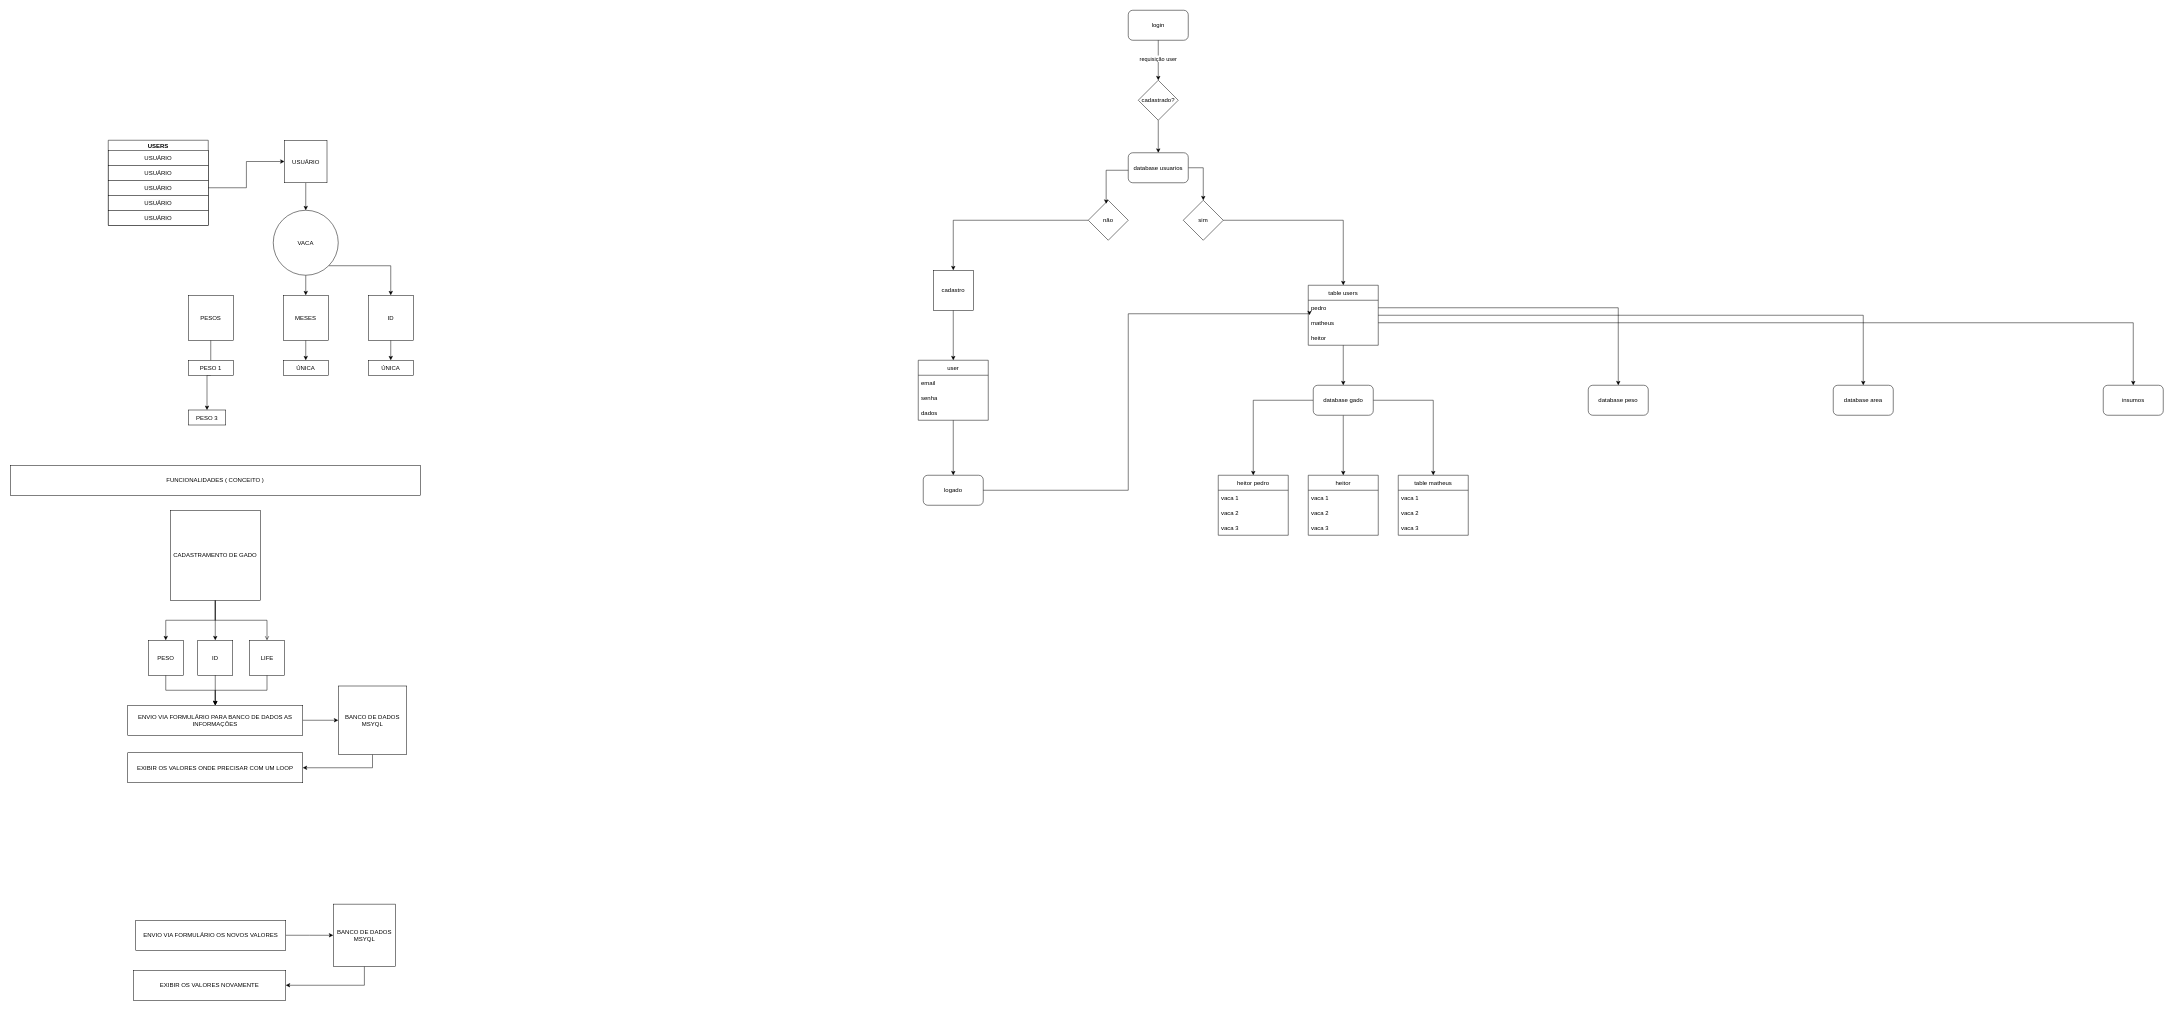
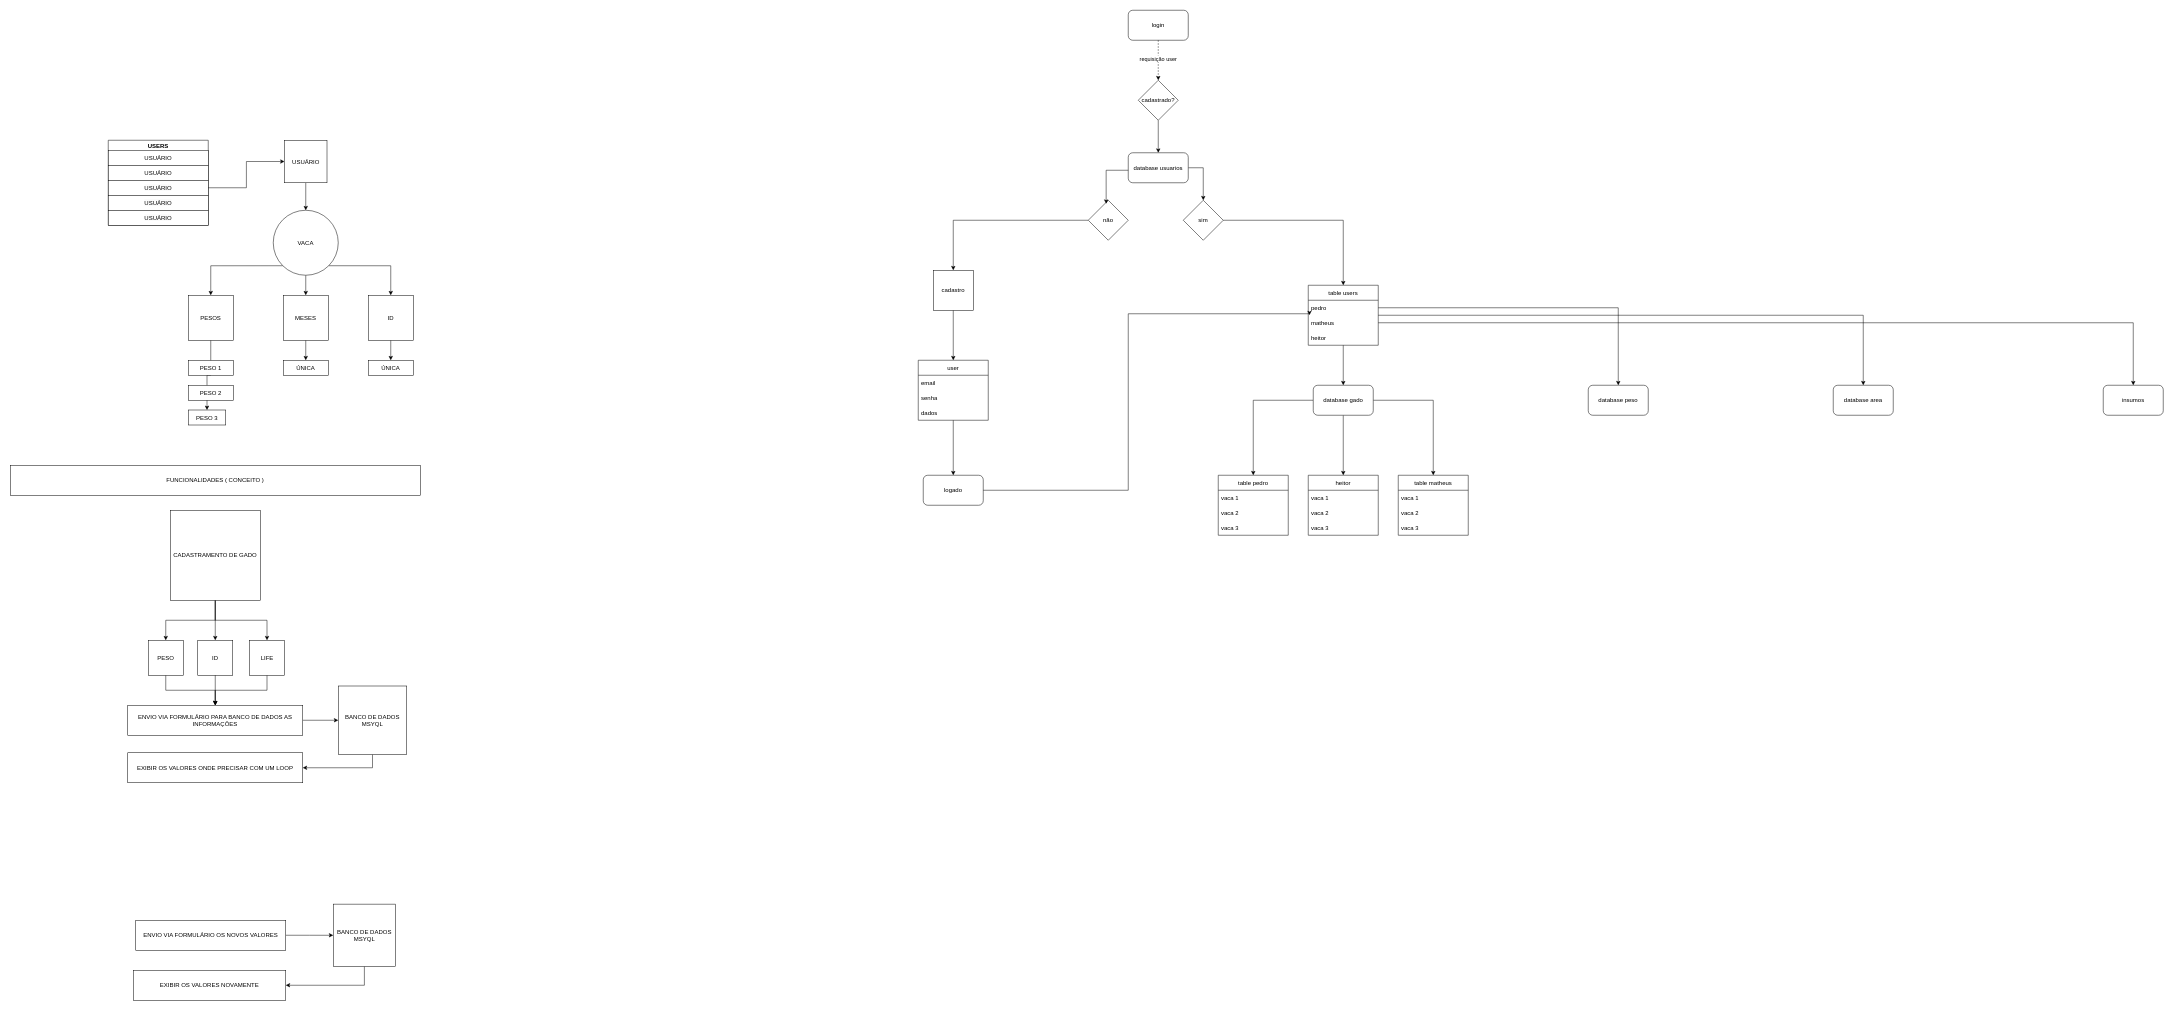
edge "login" -> "cadastrado?": style solid -> dashed
edge "VACA" -> "PESOS": added
node "PESO 2": added
node "heitor pedro": label "heitor pedro" -> "table pedro"
edge "CADASTRAMENTO DE GADO" -> "LIFE": arrowhead open -> classic
